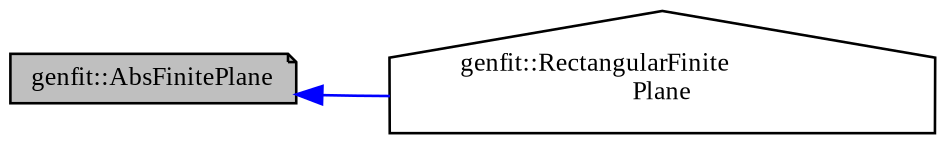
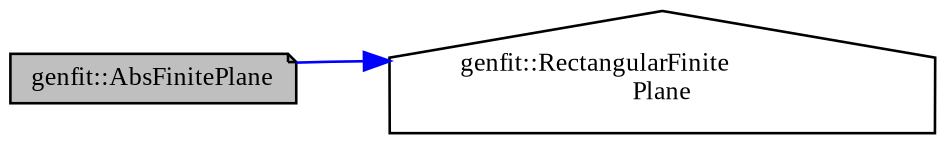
edge "genfit::RectangularFinite Plane" -> "genfit::AbsFinitePlane": reversed
